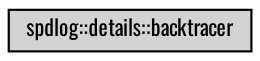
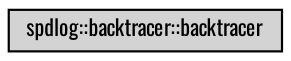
node "spdlog::details::backtracer": label "spdlog::details::backtracer" -> "spdlog::backtracer::backtracer"
